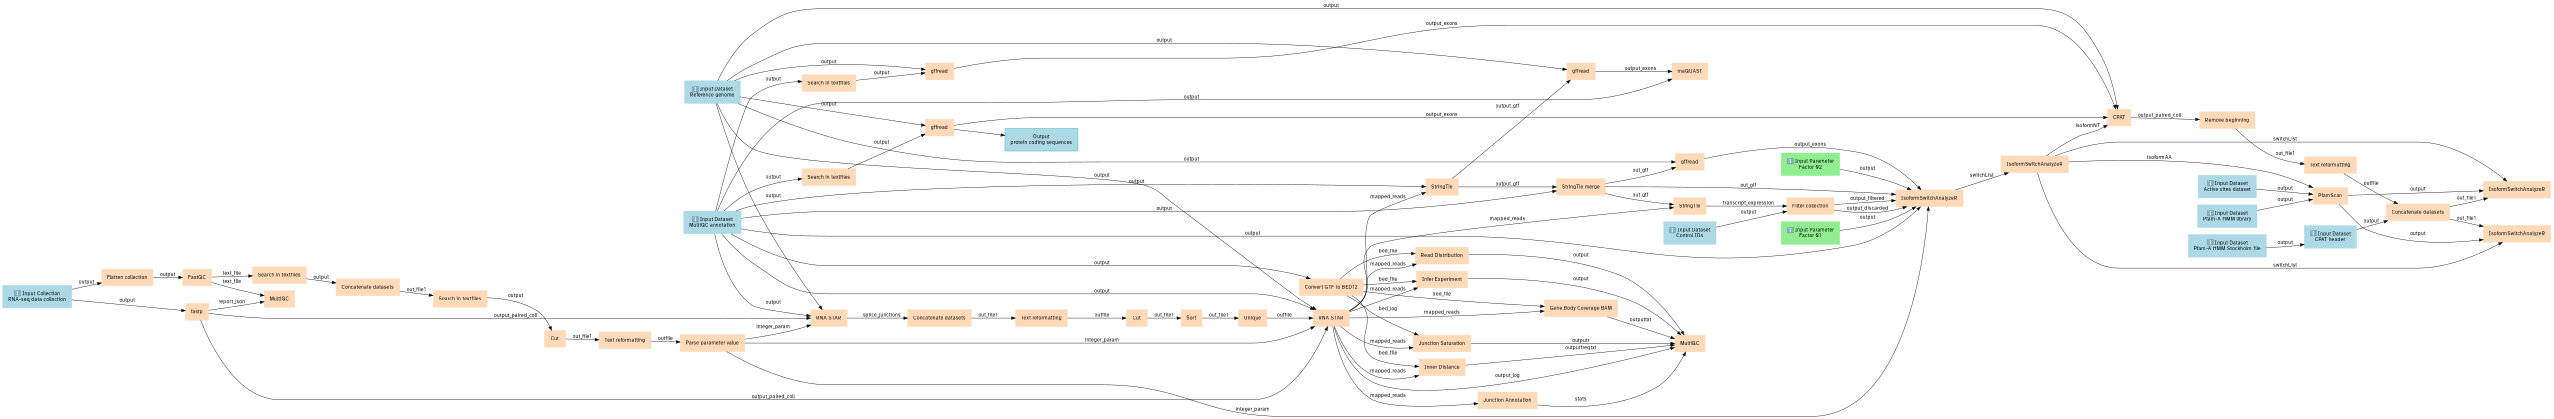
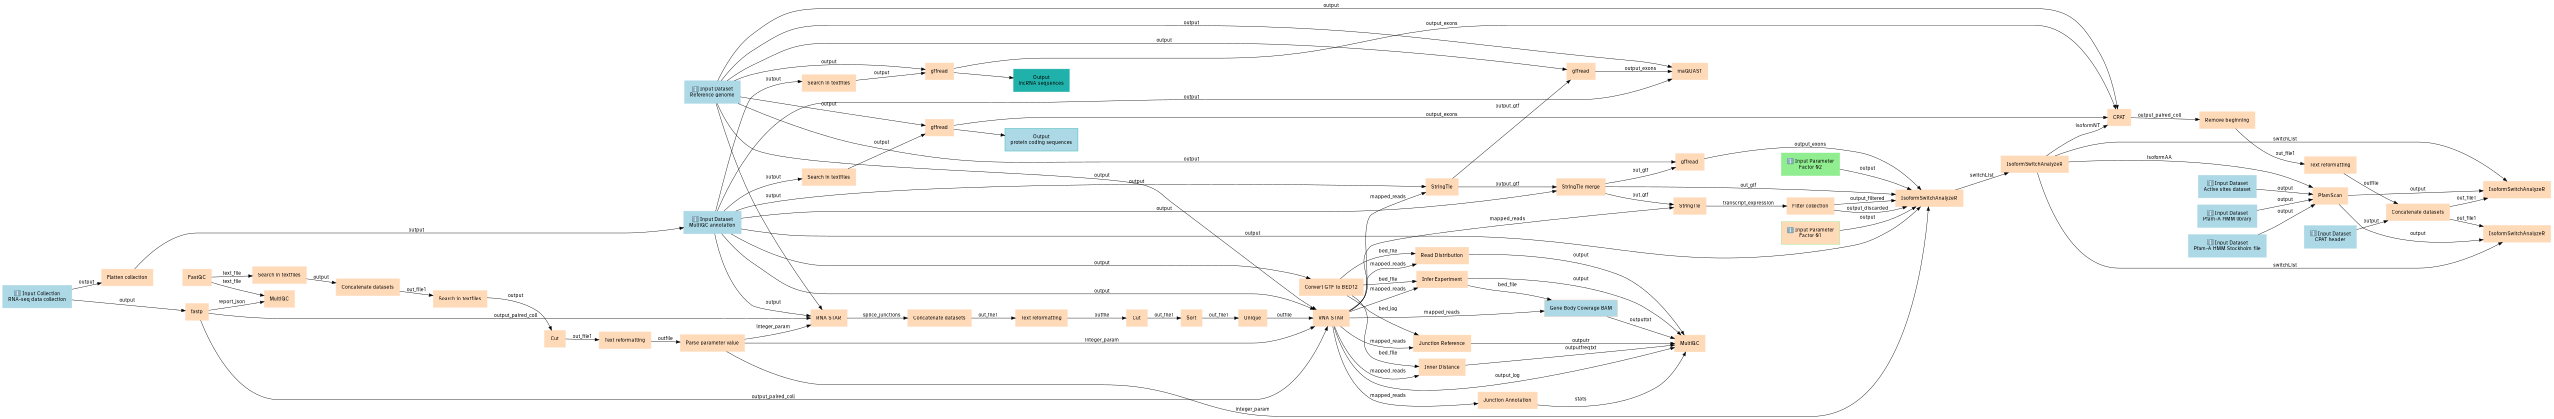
edge "ℹ️ Input Dataset Reference genome" -> "rnaQUAST": added, label "output"
node "Output lncRNA sequences": added
node "ℹ️ Input Dataset Control IDs": removed
node "ℹ️ Input Parameter Factor 01": fillcolor lightgreen -> peachpuff
edge "ℹ️ Input Dataset Pfam-A HMM Stockholm file" -> "ℹ️ Input Dataset CPAT header": now "ℹ️ Input Dataset Pfam-A HMM Stockholm file" -> "PfamScan"
edge "Flatten collection" -> "FastQC": now "Flatten collection" -> "ℹ️ Input Dataset MultiQC annotation"
edge "Convert GTF to BED12" -> "Gene Body Coverage BAM": now "Infer Experiment" -> "Gene Body Coverage BAM"
node "Gene Body Coverage BAM": fillcolor peachpuff -> lightblue
node "Junction Saturation": label "Junction Saturation" -> "Junction Reference"
